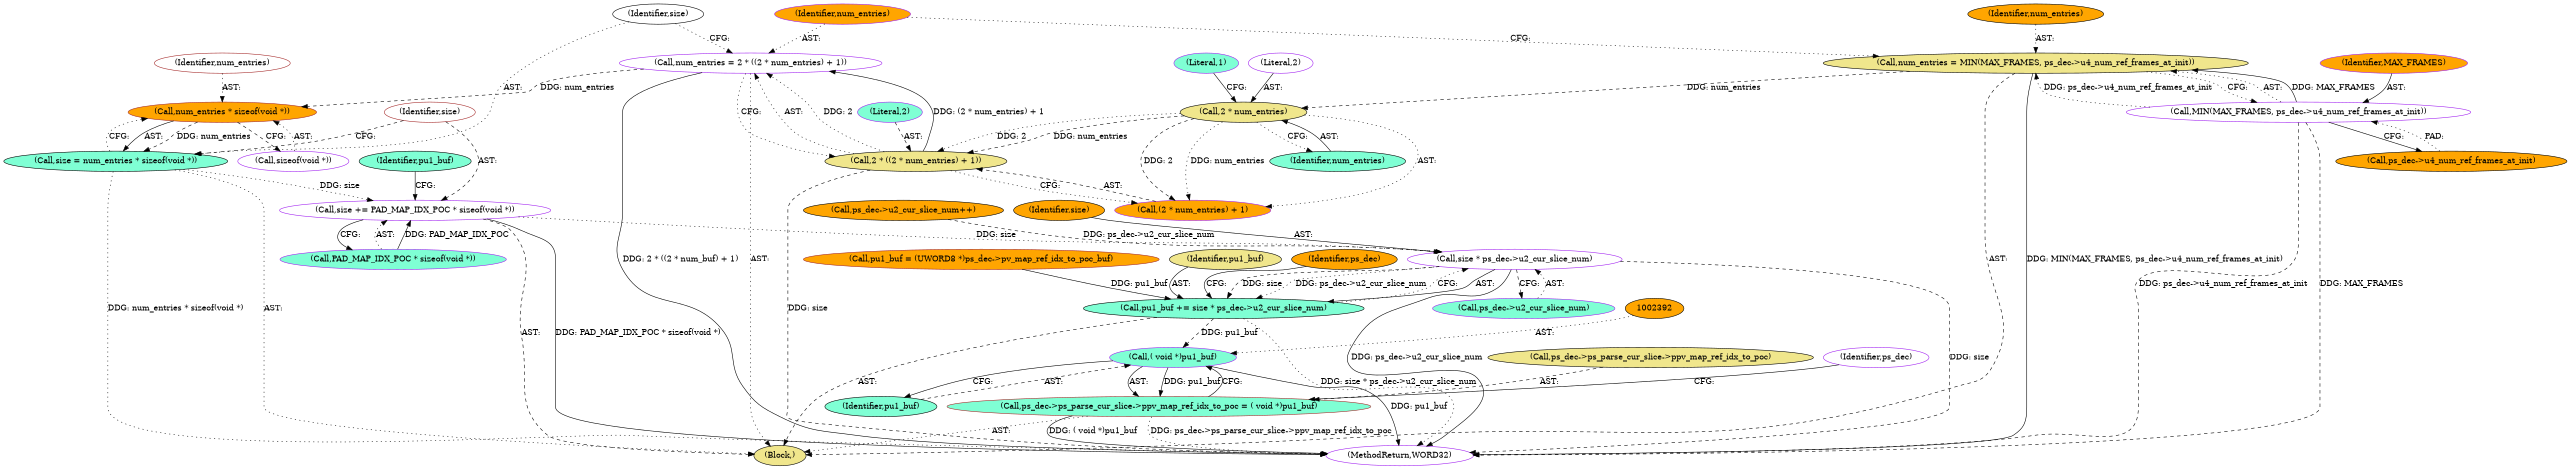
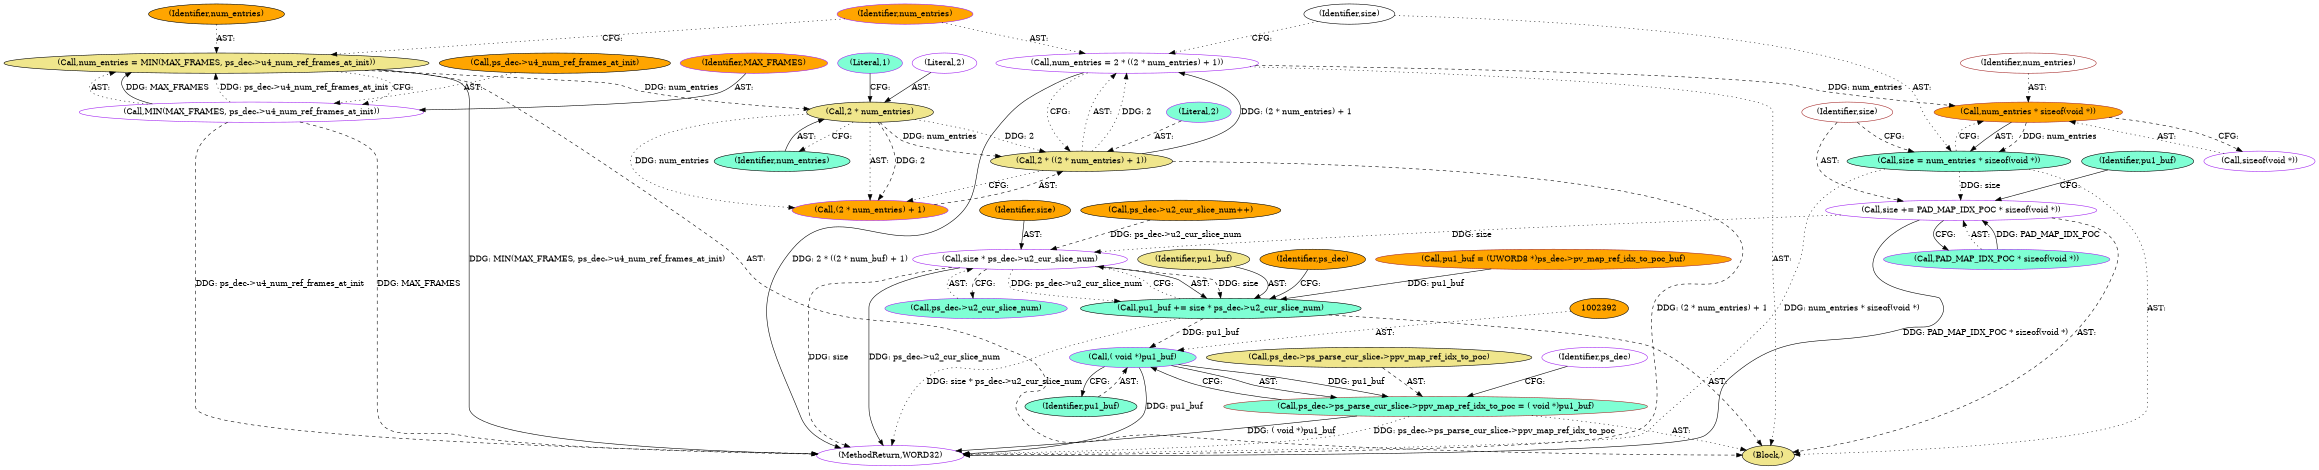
edge "(Call,MIN(MAX_FRAMES, ps_dec->u4_num_ref_frames_at_init))" -> "(Call,ps_dec->u4_num_ref_frames_at_init)": removed, label "CFG:"
edge "(Call,ps_dec->u4_num_ref_frames_at_init)" -> "(Call,MIN(MAX_FRAMES, ps_dec->u4_num_ref_frames_at_init))": label "PAD: " -> "AST: "
edge "(Call,2 * ((2 * num_entries) + 1))" -> "(MethodReturn,WORD32)": label "DDG: size" -> "DDG: (2 * num_entries) + 1"
